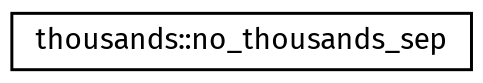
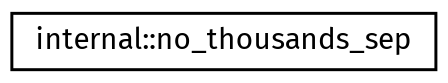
node "thousands::no_thousands_sep": label "thousands::no_thousands_sep" -> "internal::no_thousands_sep"
